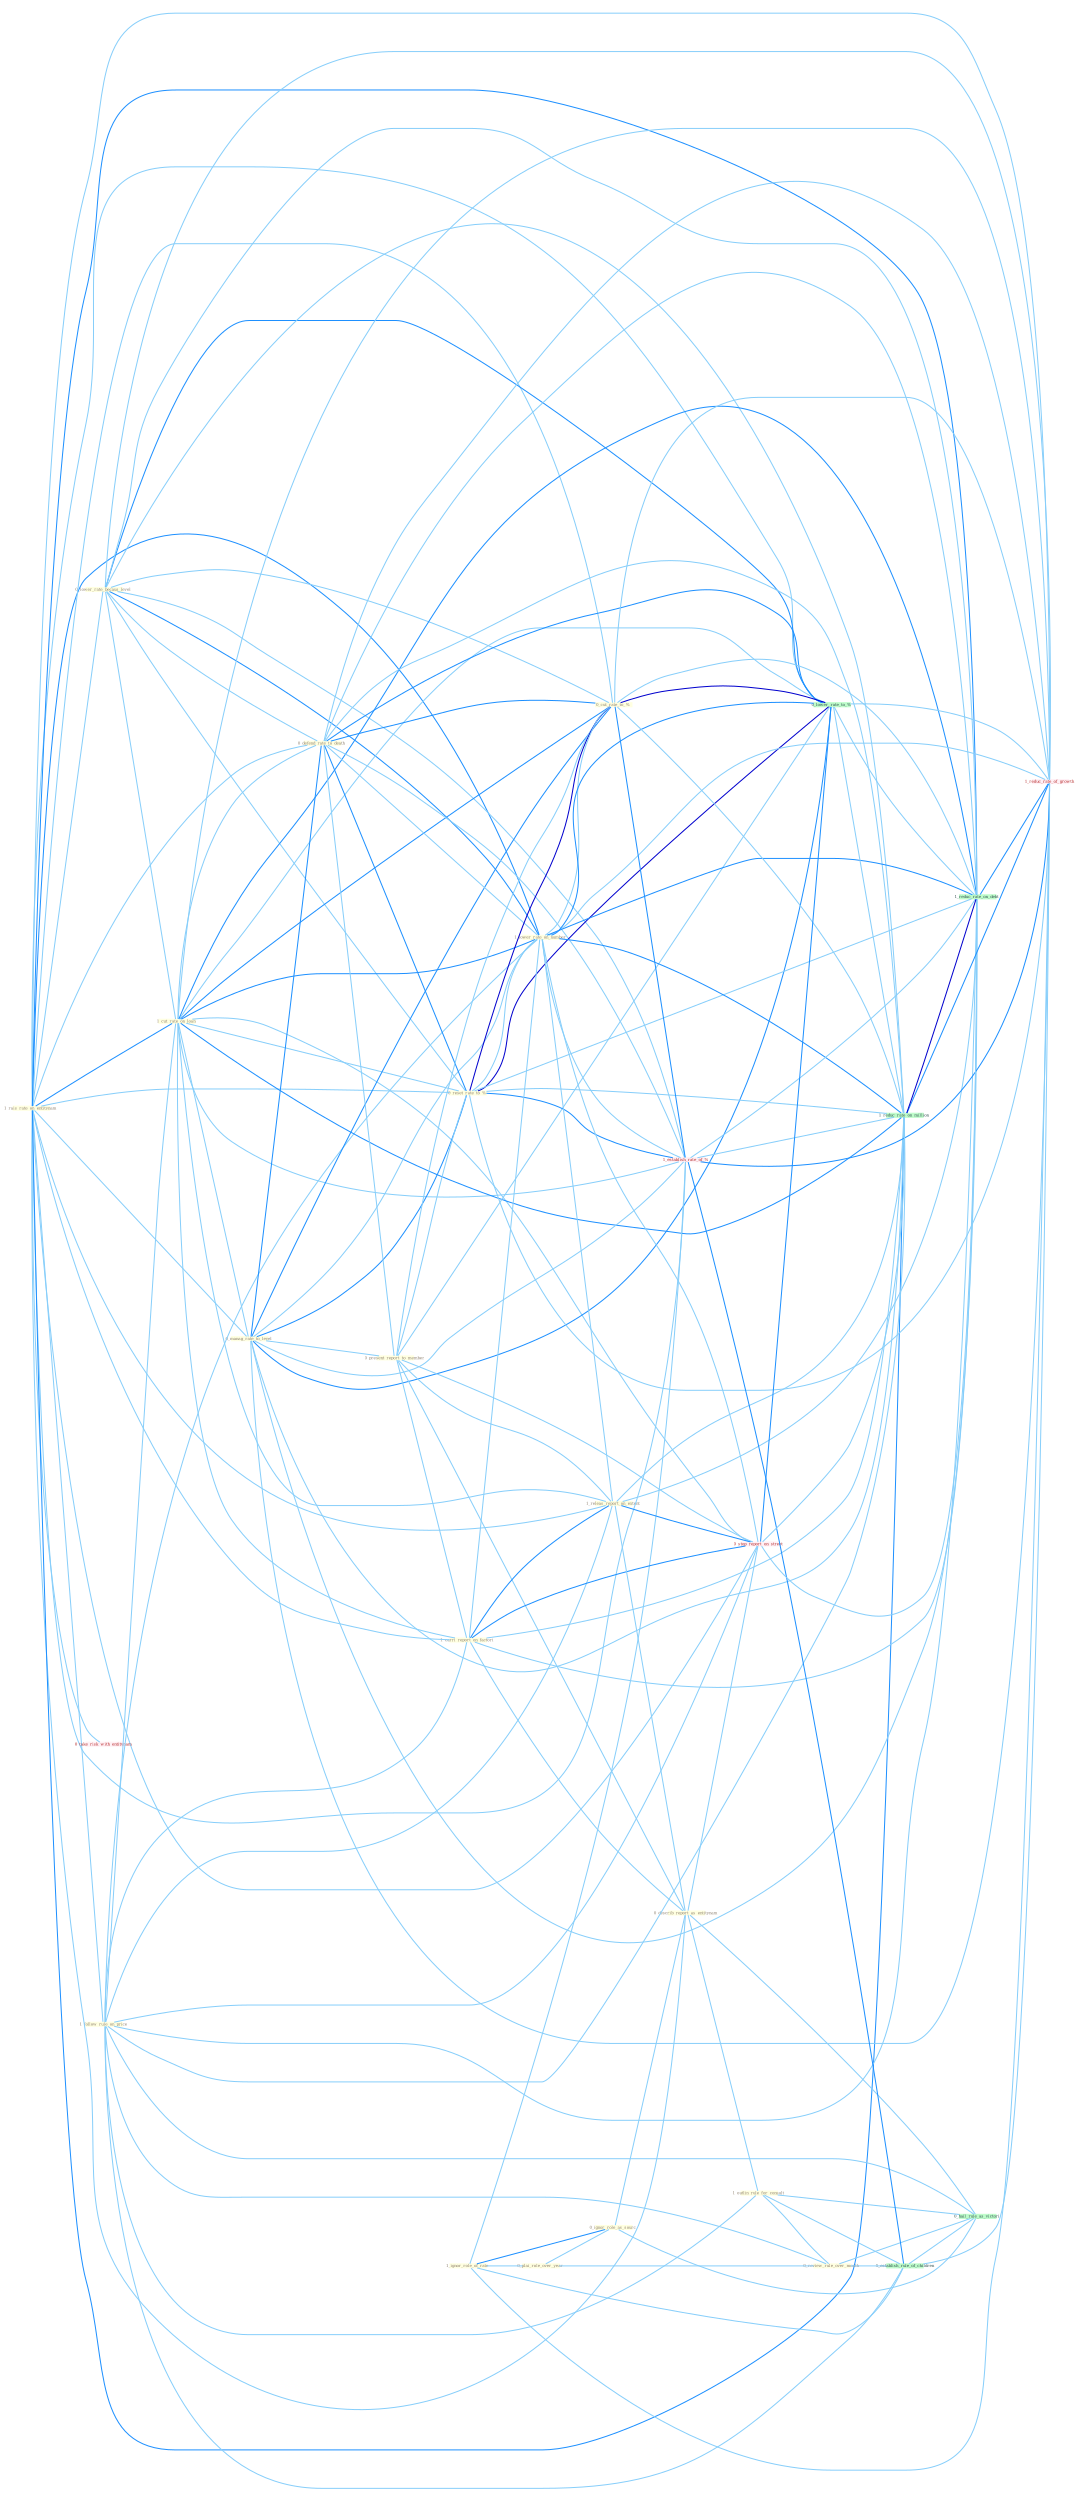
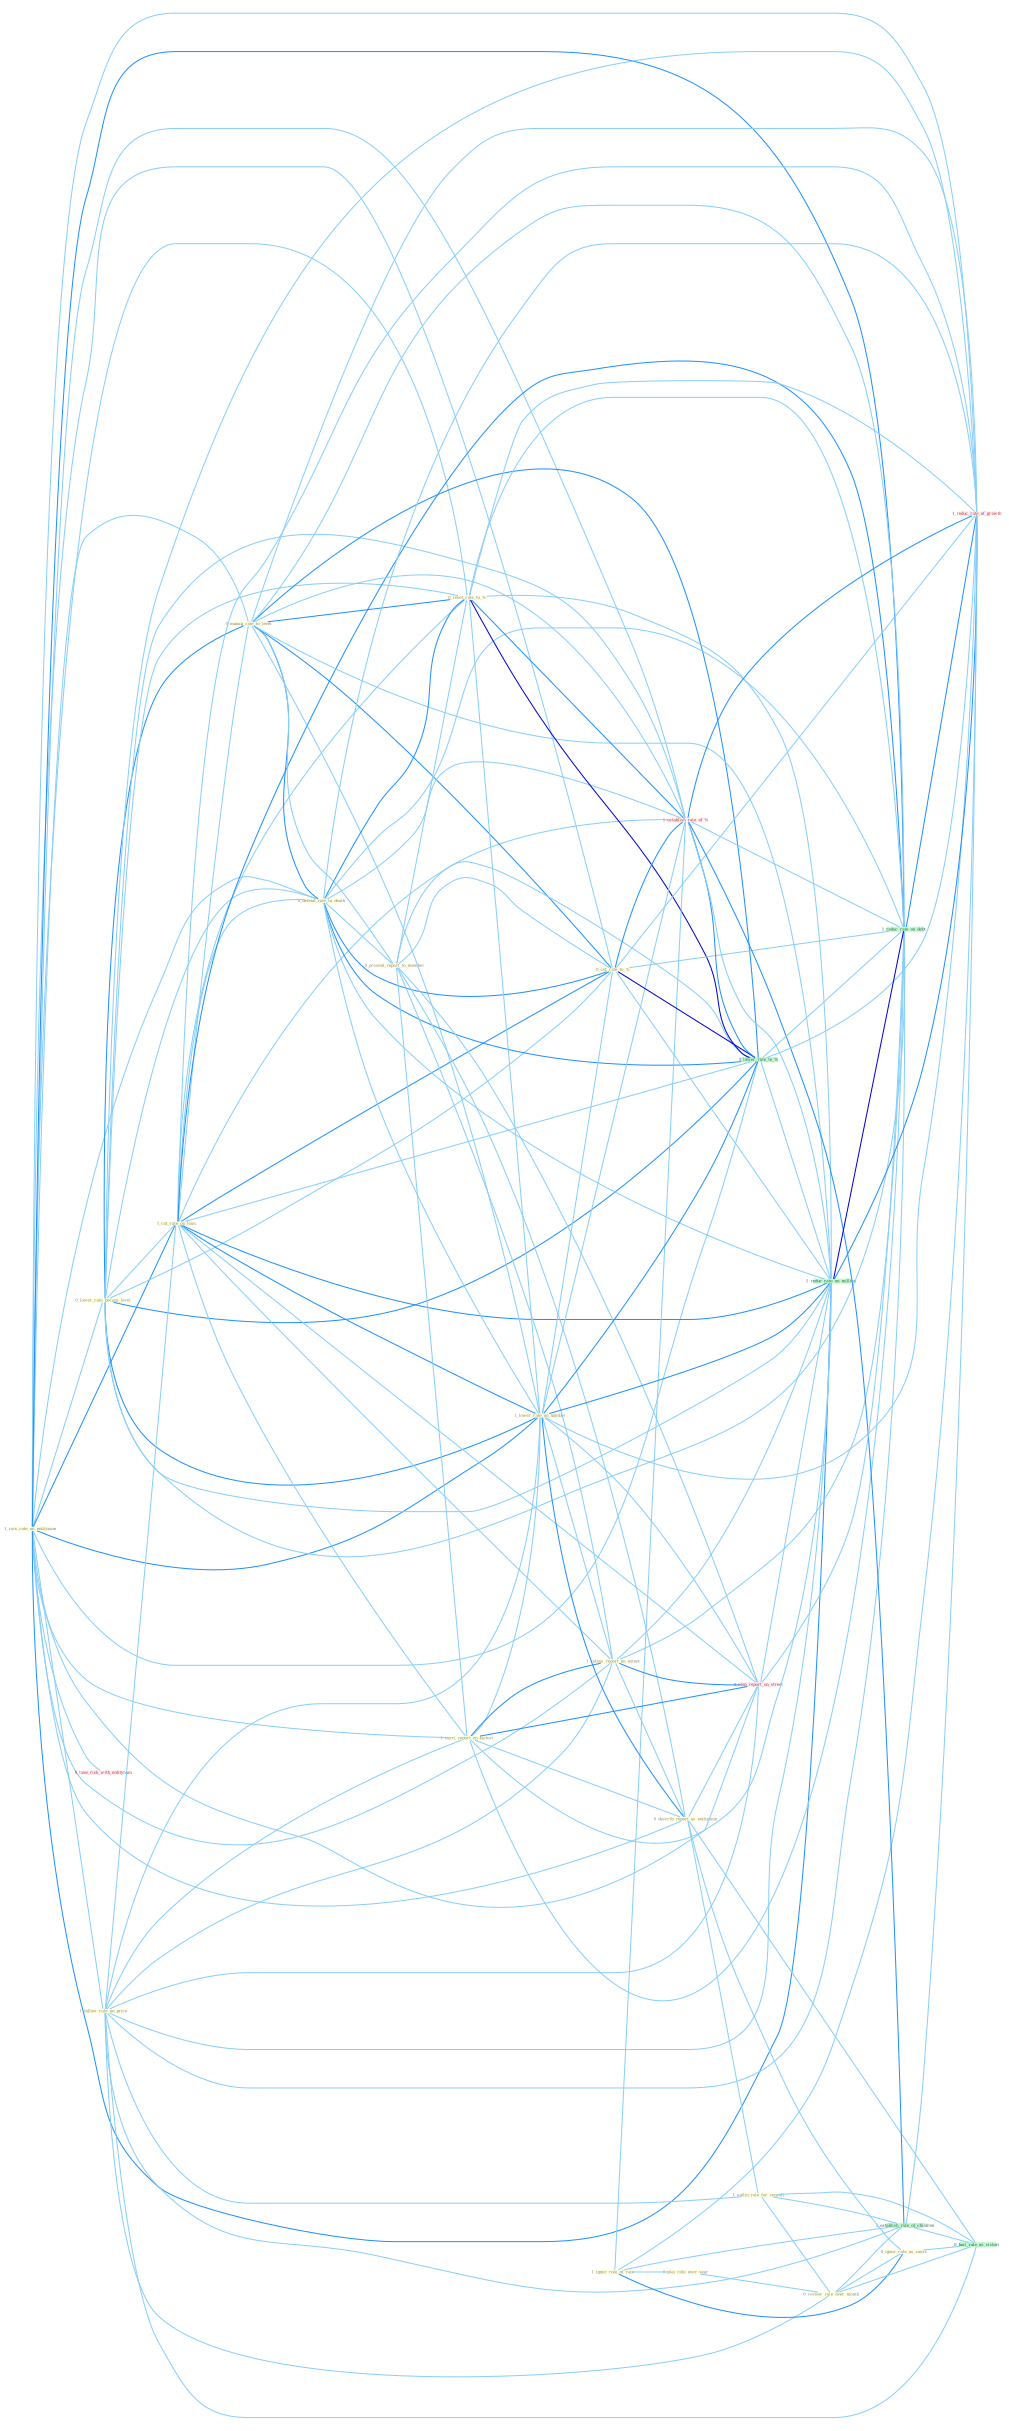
edge "1_reduc_rate_on_debt" -- "1_lower_rate_on_number": now "0_describ_report_as_entitynam" -- "1_lower_rate_on_number"
edge "0_cut_rate_to_%" -- "0_reset_rate_to_%": removed
edge "0_manag_rate_to_level" -- "0_lower_rate_becaus_level": added
edge "0_lower_rate_to_%" -- "0_stop_report_on_street": now "0_lower_rate_to_%" -- "1_establish_rate_of_%"
edge "0_ignor_role_as_sourc" -- "0_plai_role_over_year": now "0_ignor_role_as_sourc" -- "0_review_rule_over_month"
